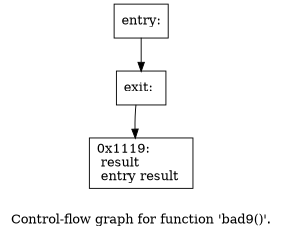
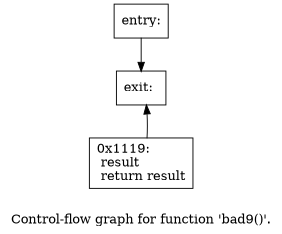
edge "exit:" -> "0x1119:": reversed
node "0x1119:": text "entry result" -> "return result"
